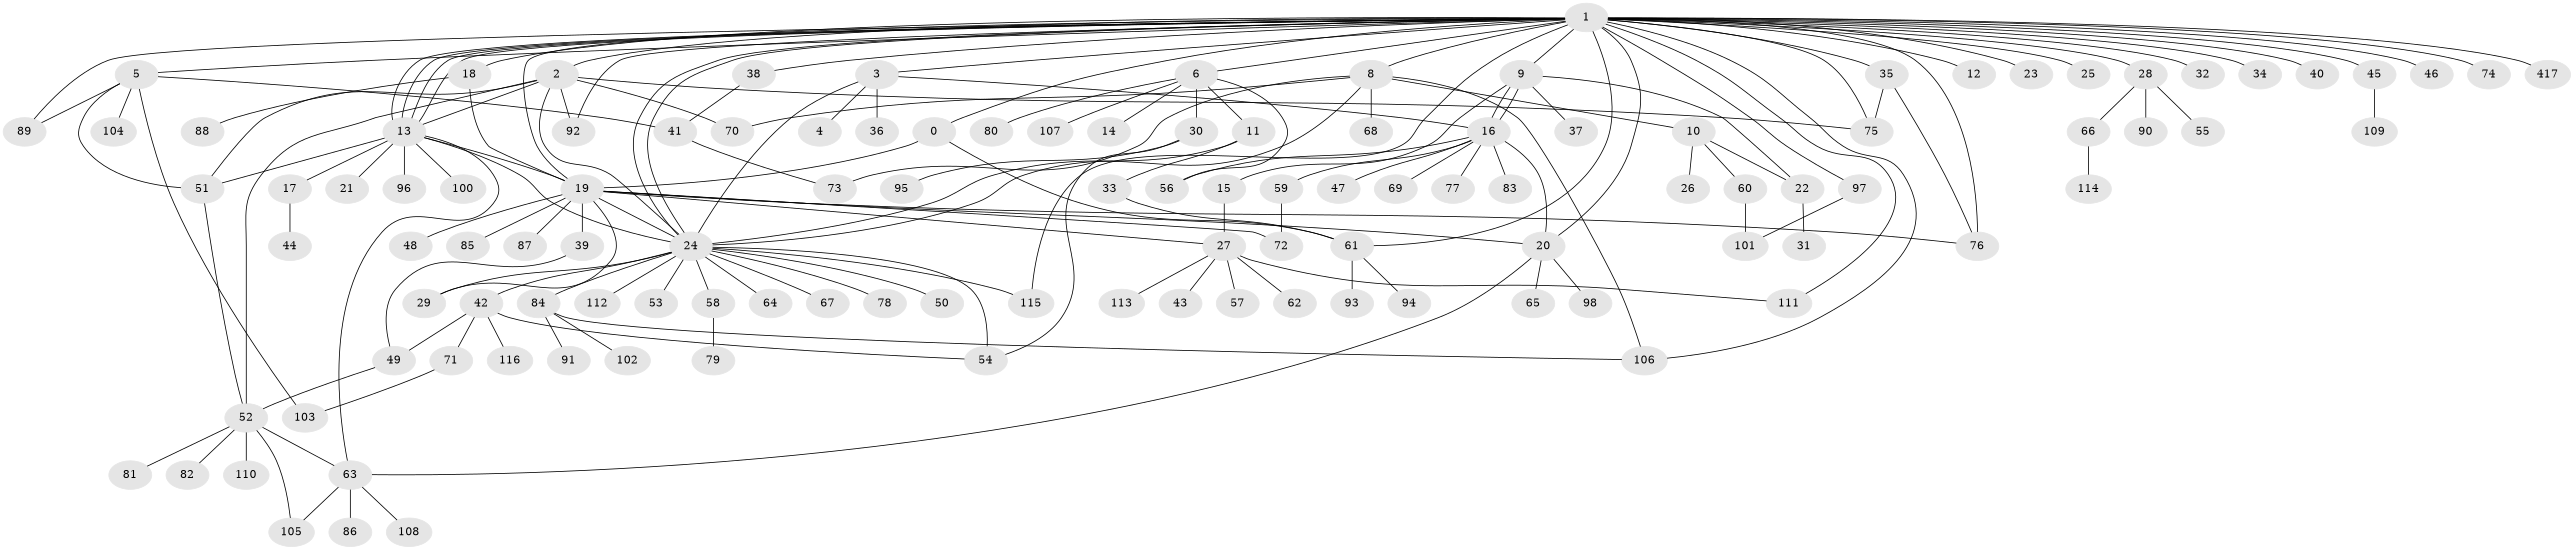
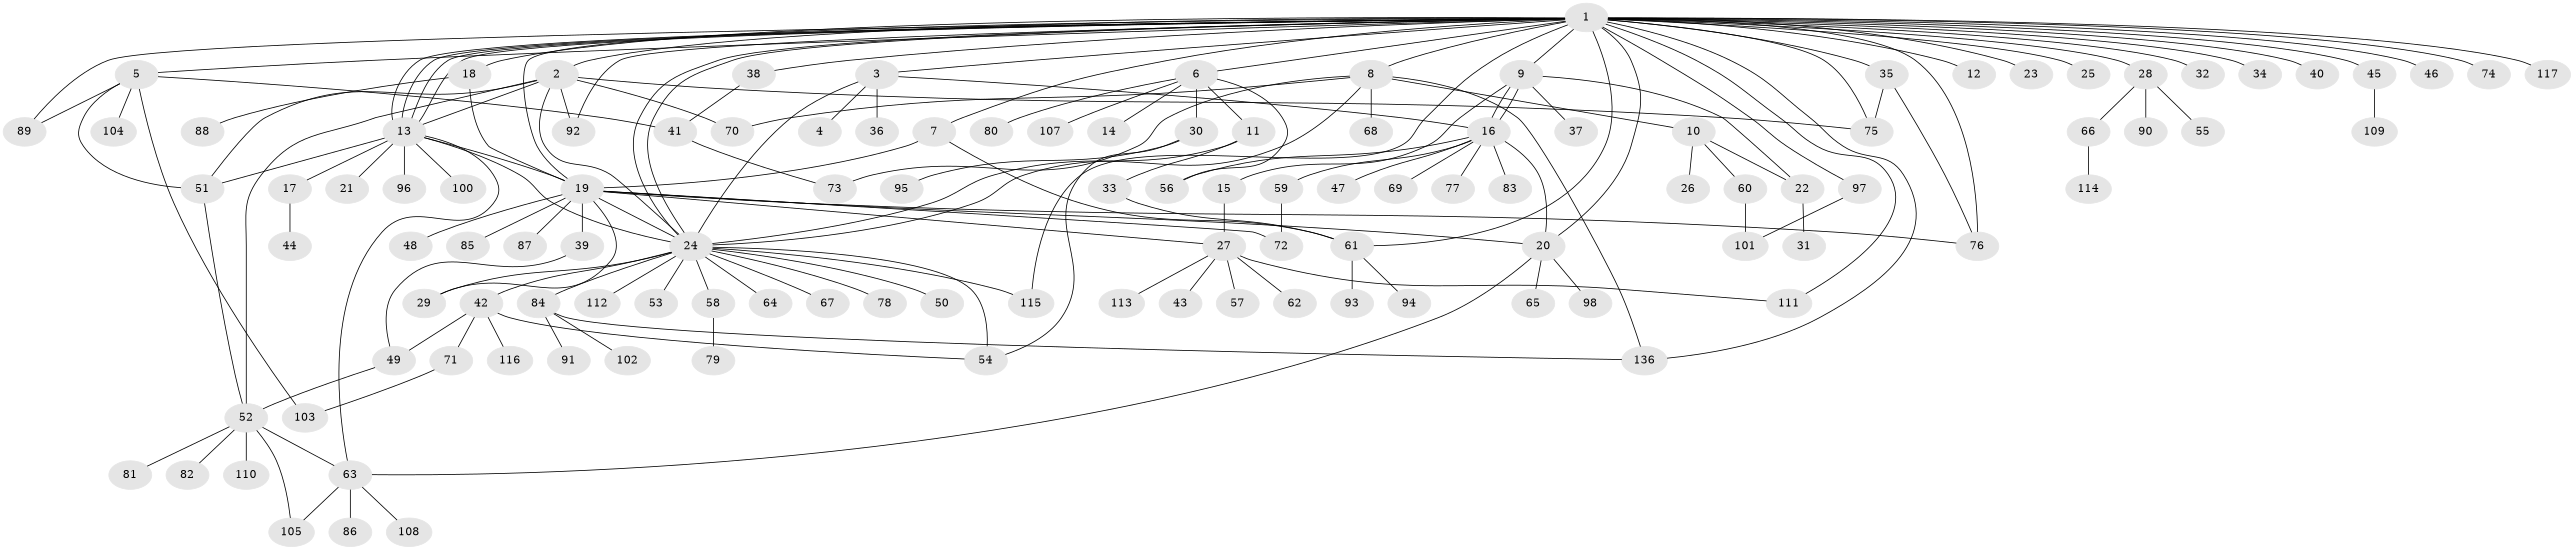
node "417": label "417" -> "117"
node "0": label "0" -> "7"
node "106": label "106" -> "136"
